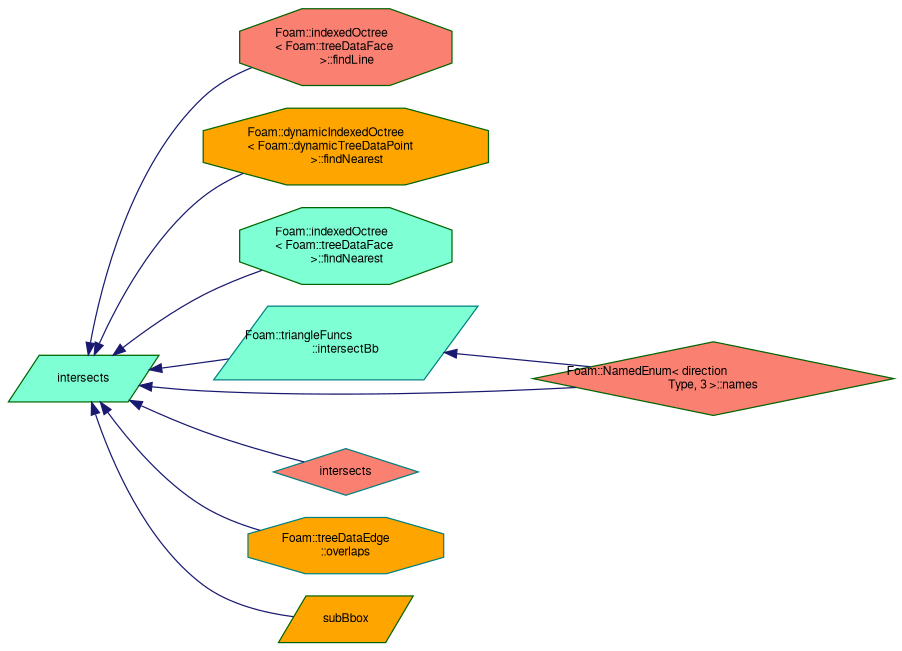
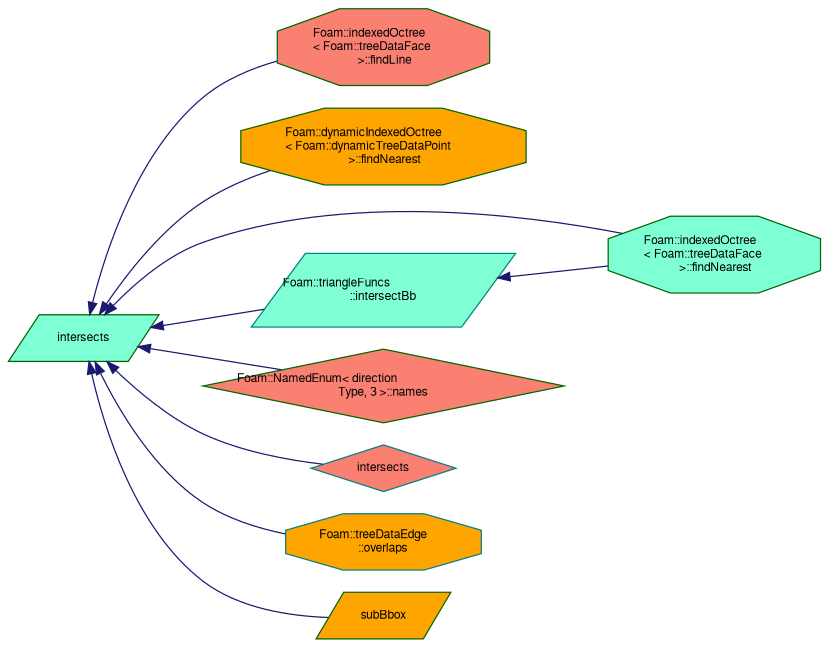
edge "Foam::NamedEnum< direction Type, 3 >::names" -> "Foam::triangleFuncs ::intersectBb": now "Foam::indexedOctree < Foam::treeDataFace >::findNearest" -> "Foam::triangleFuncs ::intersectBb"
